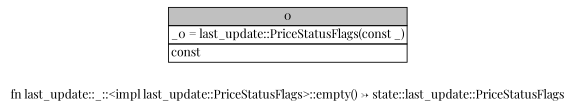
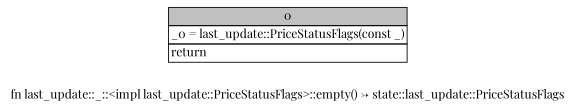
node "0": text "const" -> "return"
